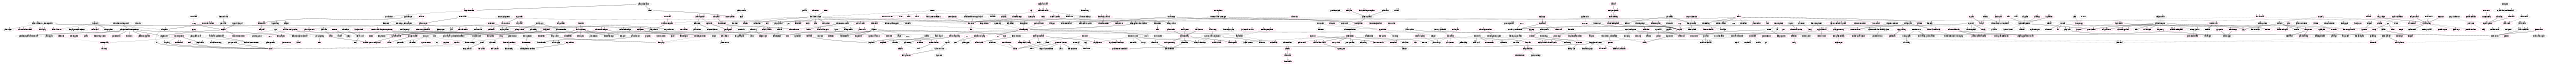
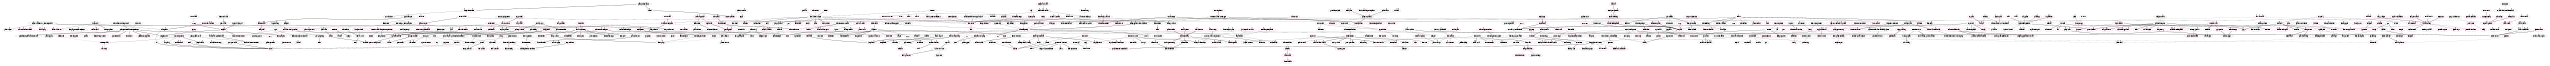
node "Kate Nash": label "Kate Nash" -> "Kate Chris"
edge "Me First and the Gimme Gimmes" -- "Bad Religion": now "Me First and the Gimme Gimmes" -- "Eurythmics"
node "Pantera": added
node "Smoke City": added
